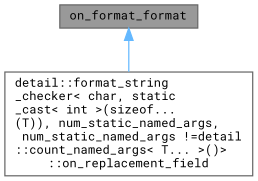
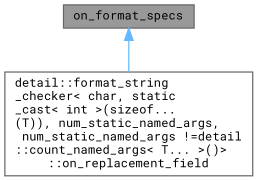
node "on_format_format": label "on_format_format" -> "on_format_specs"
